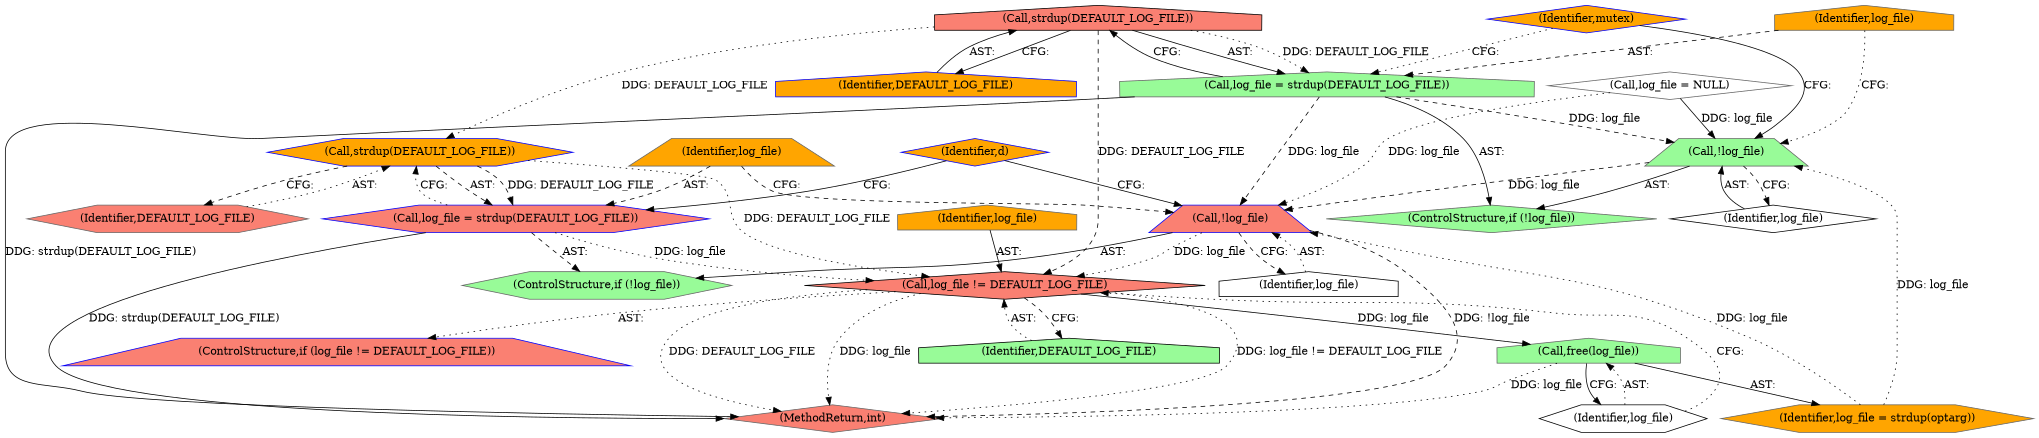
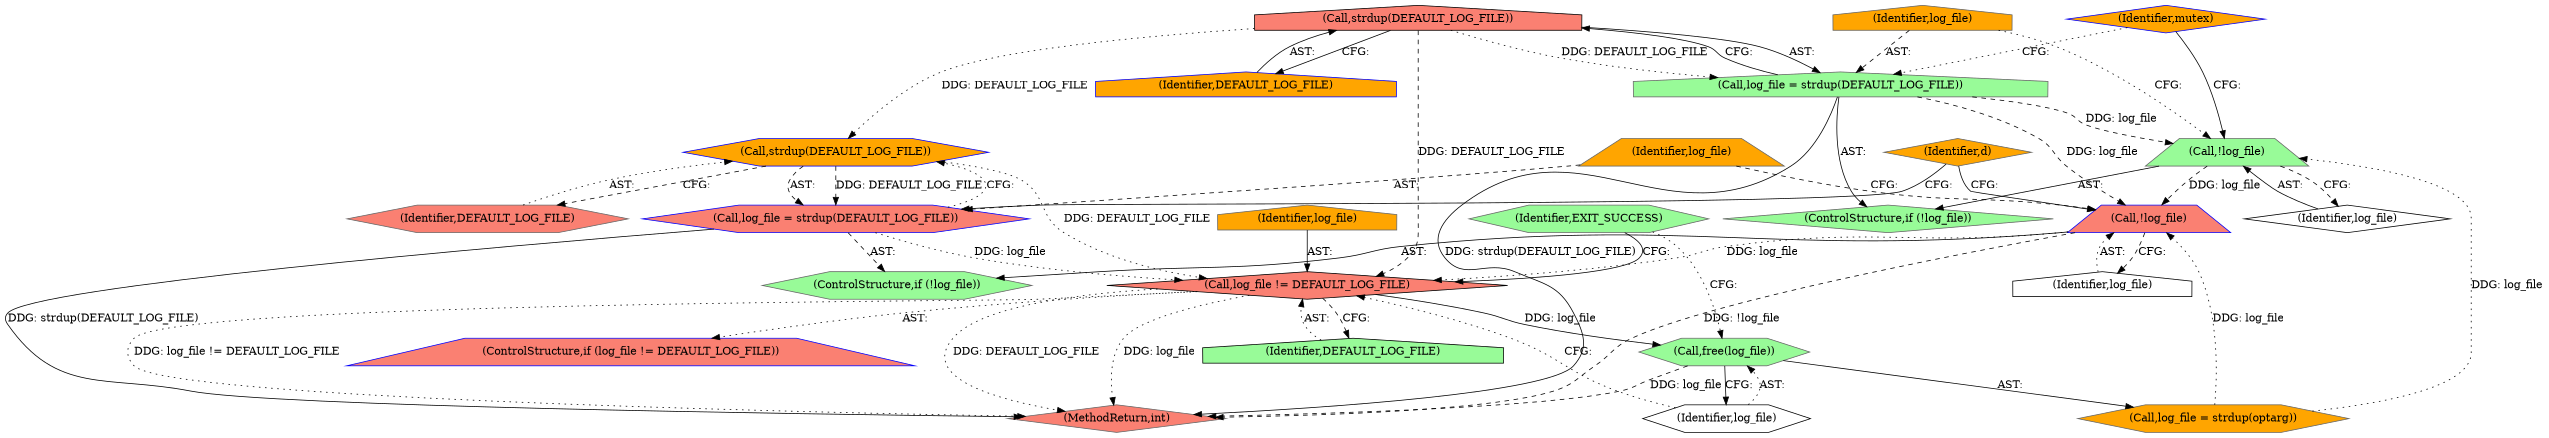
node "(Call,log_file = NULL)": removed
node "(Identifier,d)": color blue -> gray40
node "(Identifier,EXIT_SUCCESS)": added
node "(Call,free(log_file))": shape house -> hexagon
edge "(Call,free(log_file))" -> "(MethodReturn,int)": style dotted -> dashed
node "(Identifier,log_file = strdup(optarg))": label "(Identifier,log_file = strdup(optarg))" -> "(Call,log_file = strdup(optarg))"
